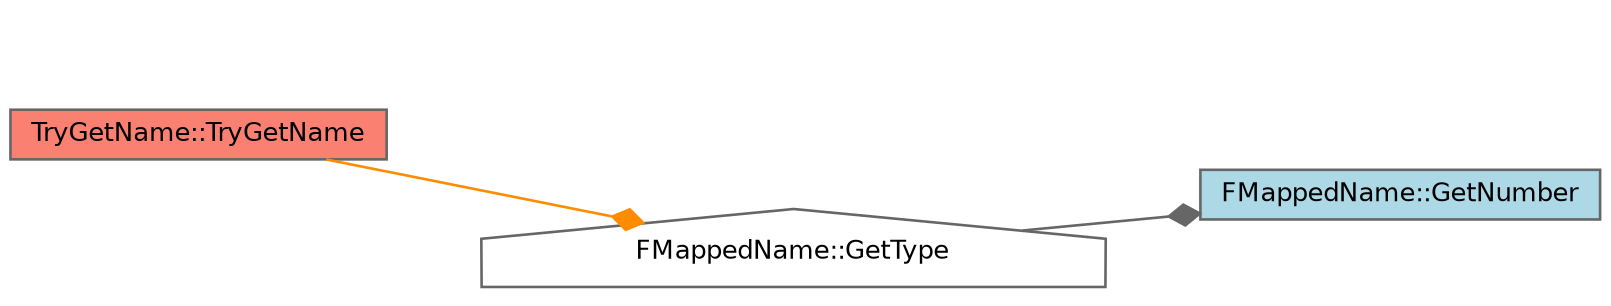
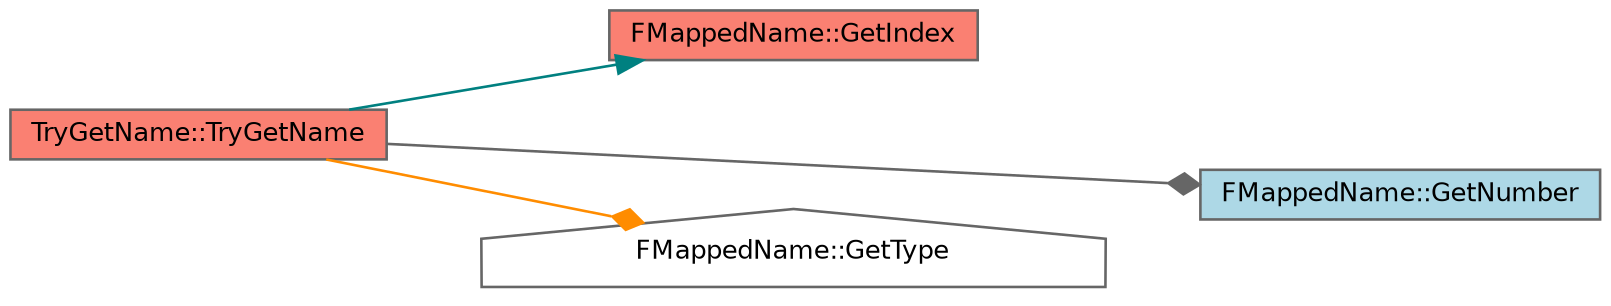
node "FMappedName::GetIndex": added
edge "FMappedName::GetType" -> "FMappedName::GetNumber": now "TryGetName::TryGetName" -> "FMappedName::GetNumber"
